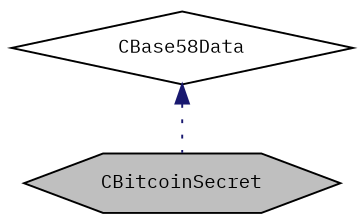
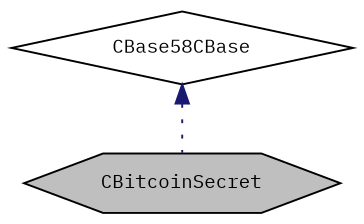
node "CBase58Data": label "CBase58Data" -> "CBase58CBase"
